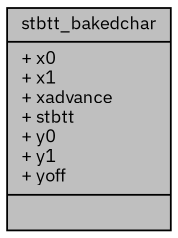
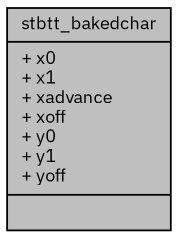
node "stbtt_bakedchar": text "+ stbtt" -> "+ xoff"
